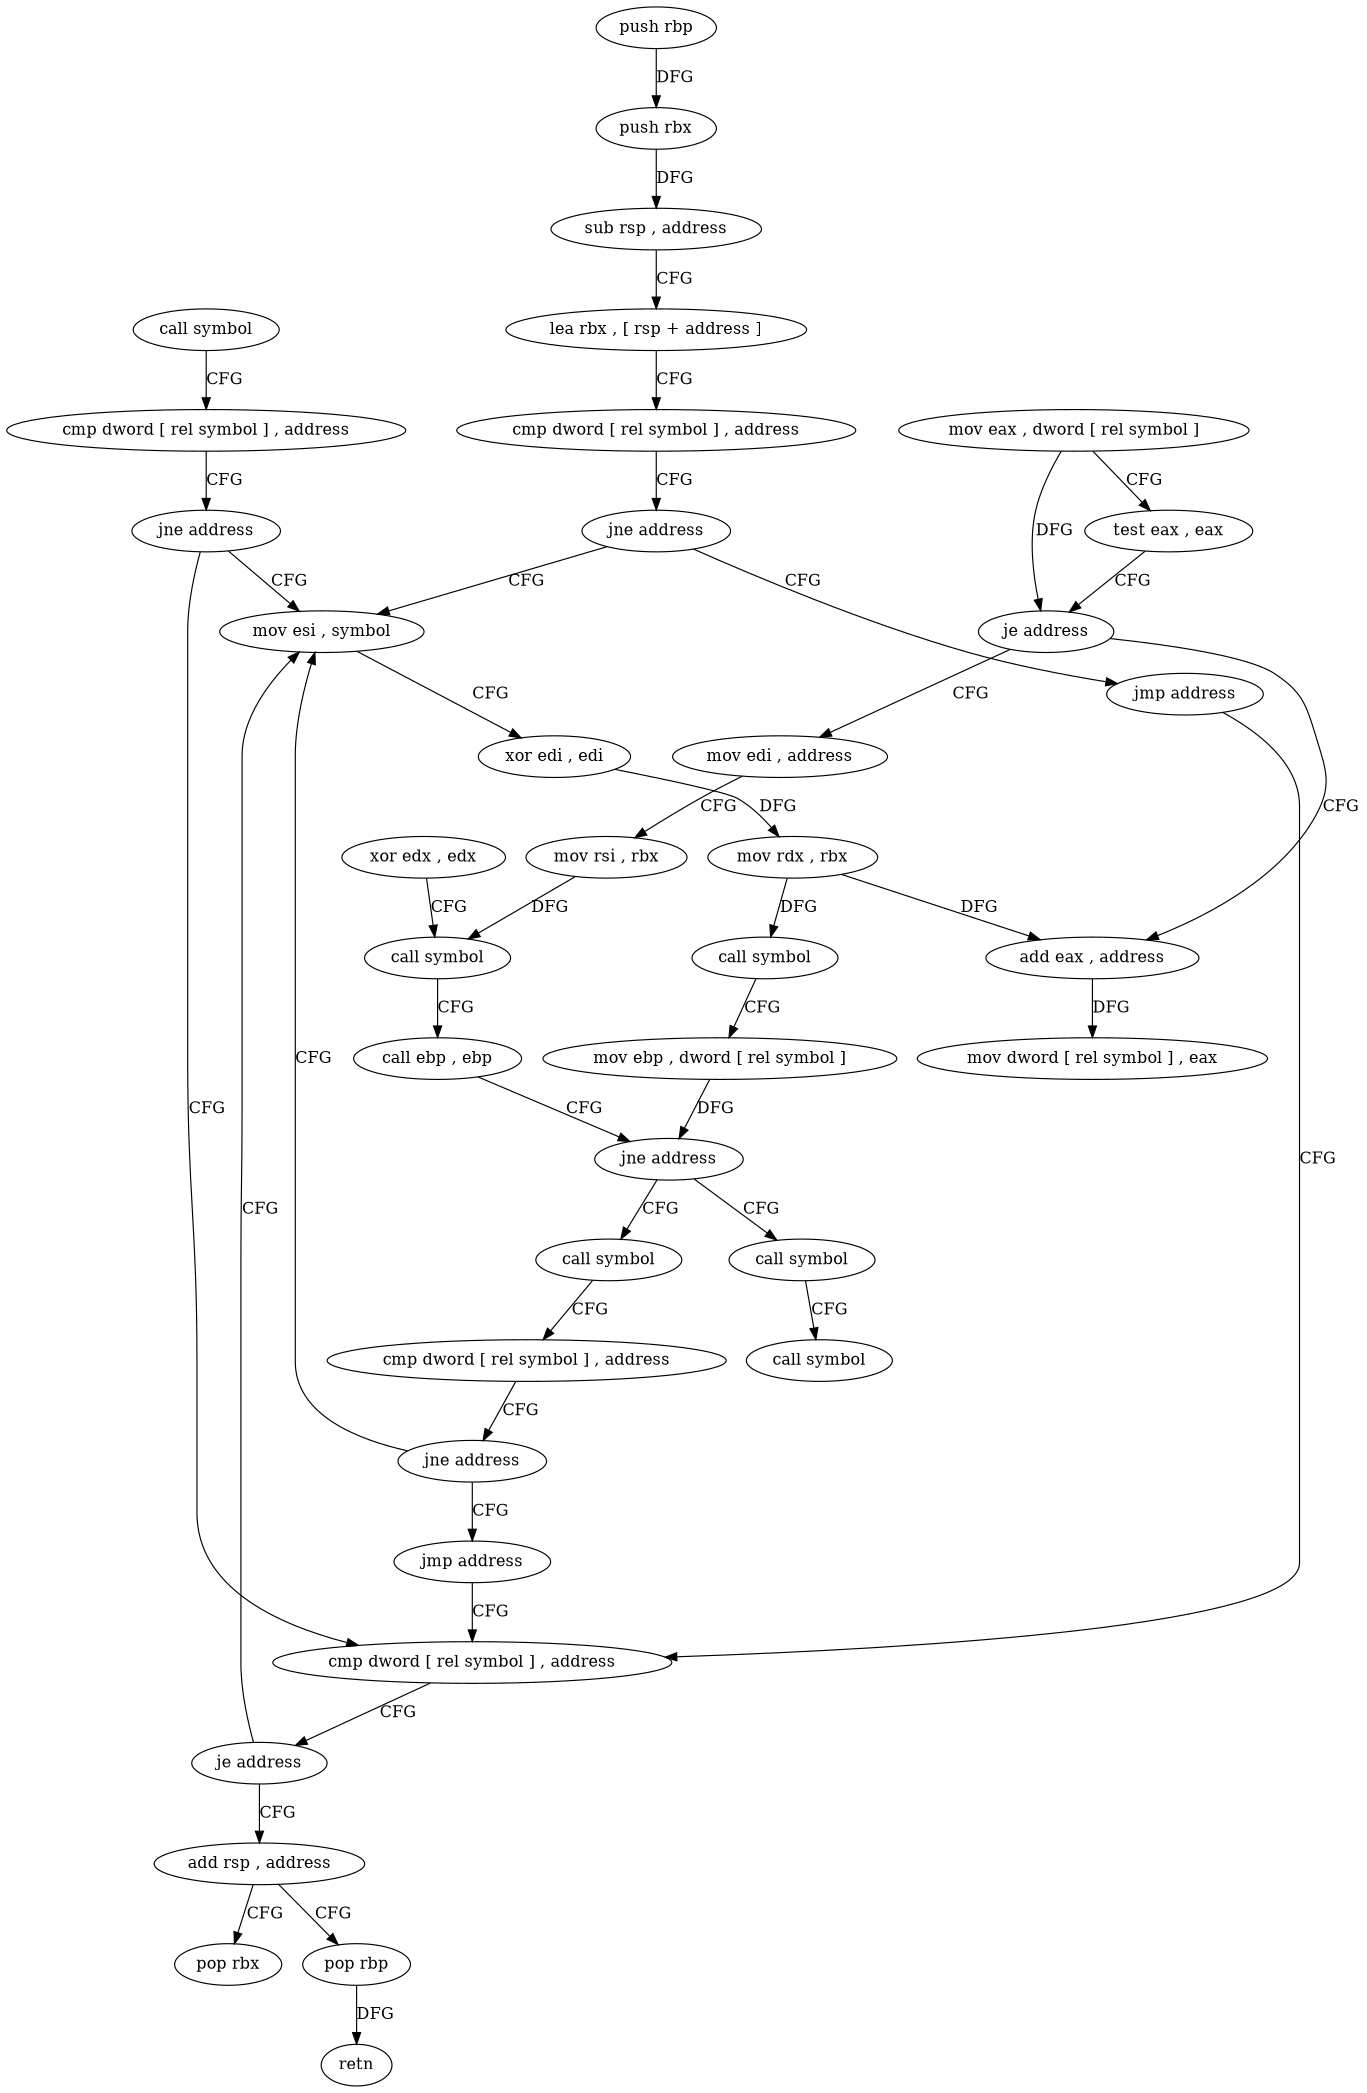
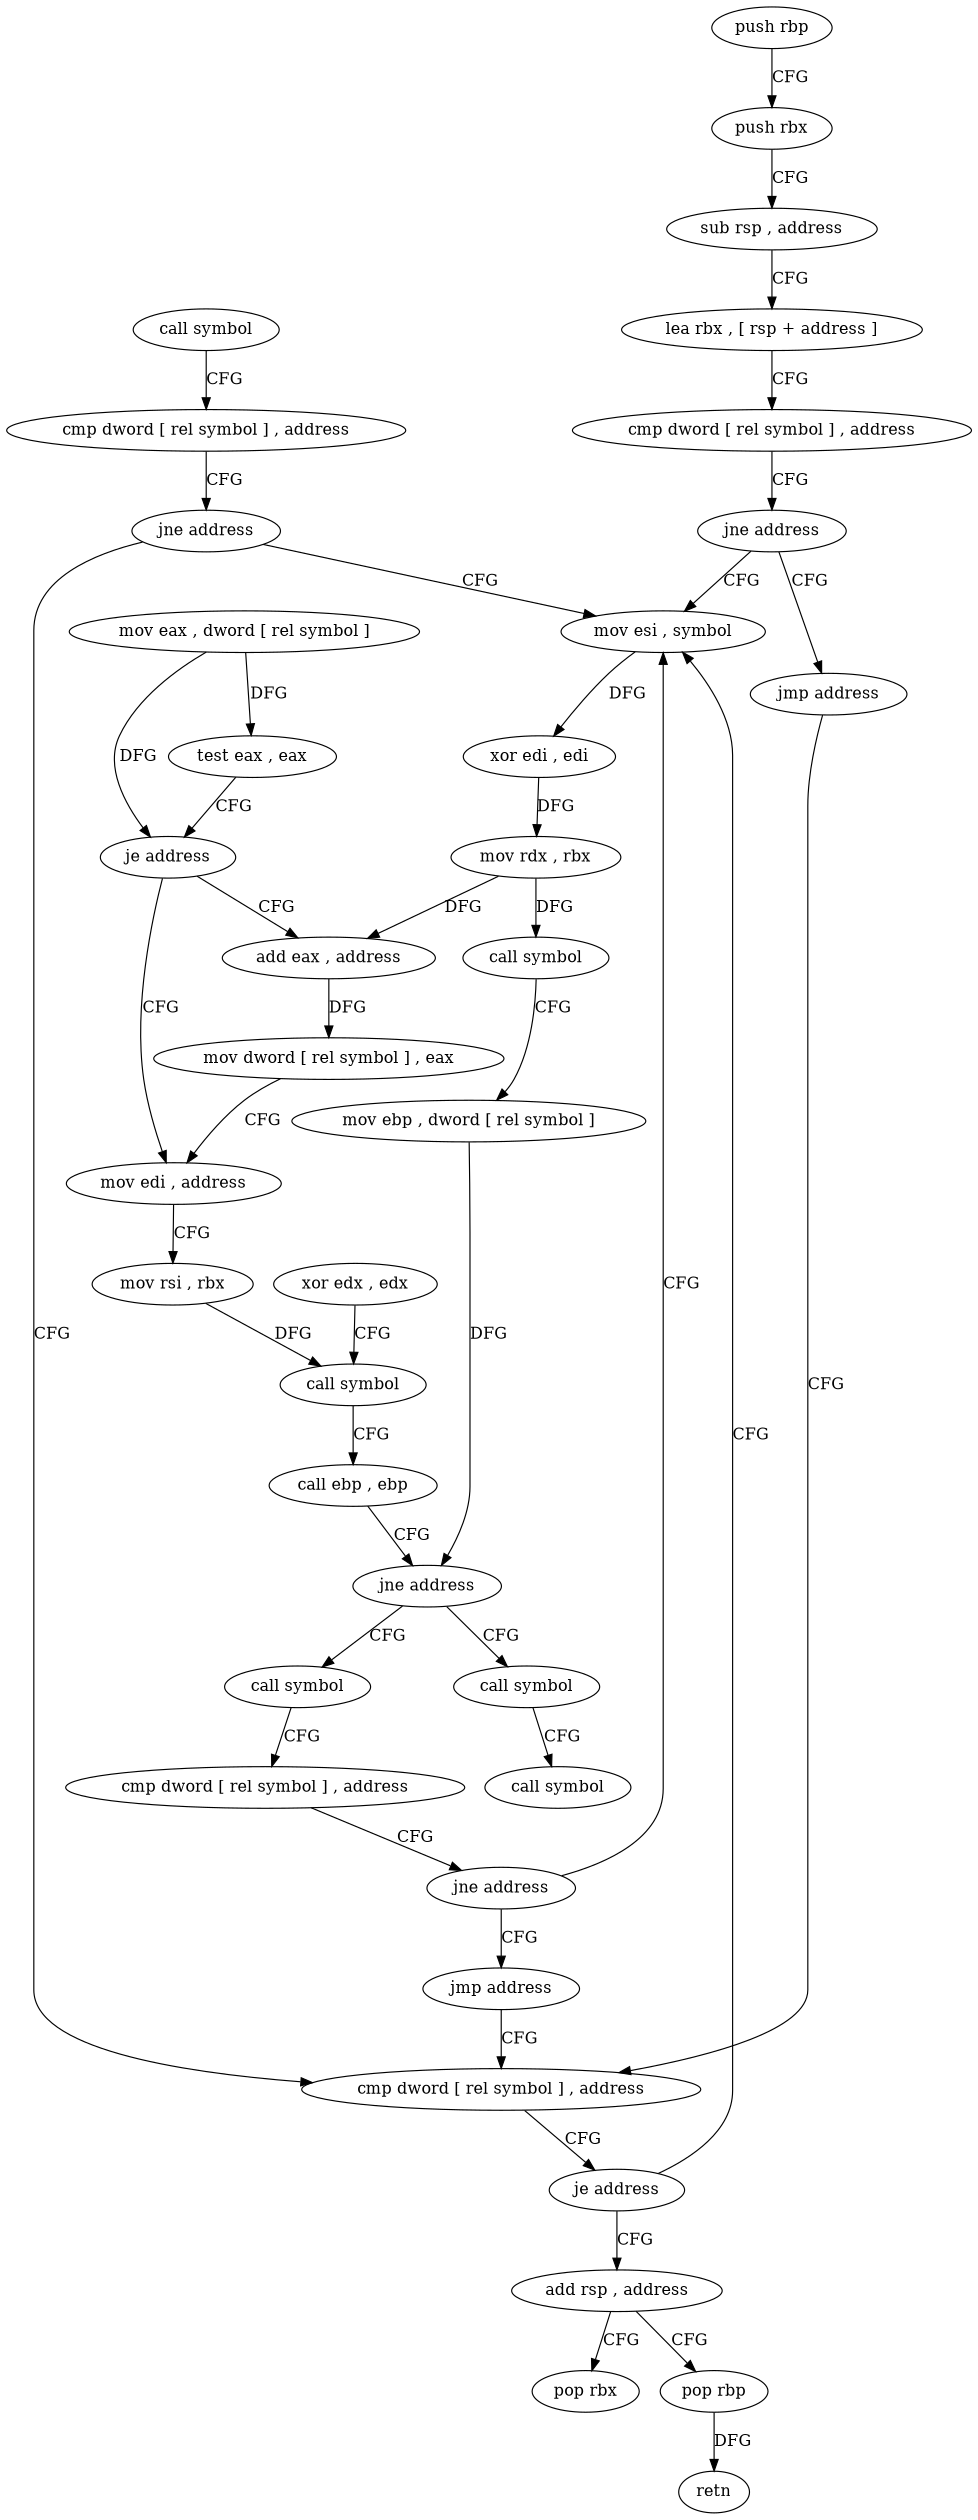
edge "push rbp" -> "push rbx": label "DFG" -> "CFG"
edge "push rbx" -> "sub rsp , address": label "DFG" -> "CFG"
edge "mov eax , dword [ rel symbol ]" -> "test eax , eax": label "CFG" -> "DFG"
edge "mov esi , symbol" -> "xor edi , edi": label "CFG" -> "DFG"
edge "mov dword [ rel symbol ] , eax" -> "mov edi , address": added, label "CFG"
